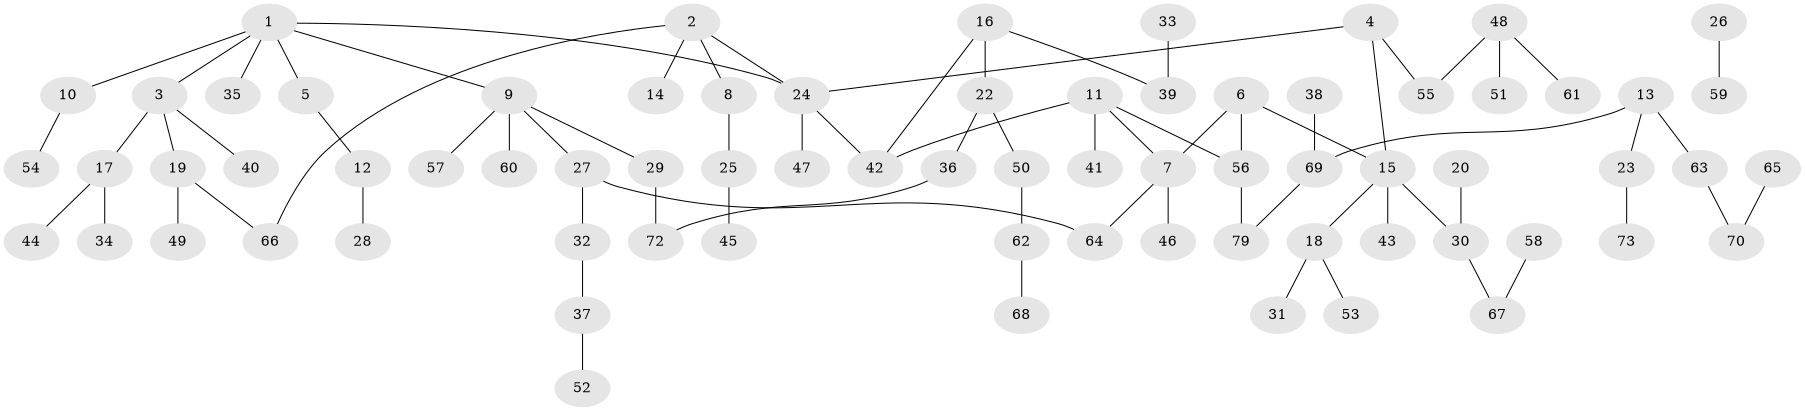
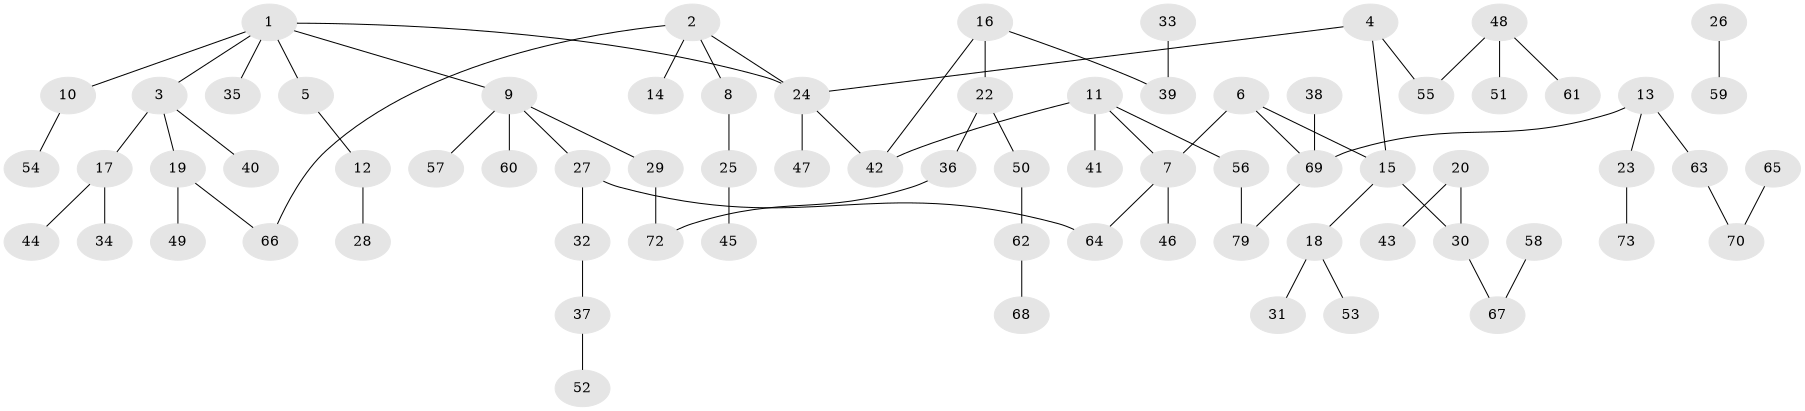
edge "6" -- "56": now "6" -- "69"
edge "15" -- "43": now "20" -- "43"
